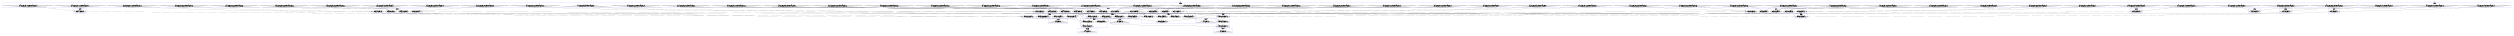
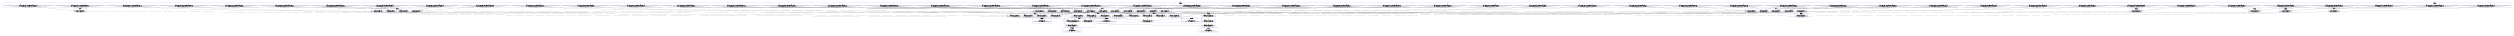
node "A[11].ASAPCycle:57.ArchitecturalCycle:57": shape triangle -> invtriangle
node "mul6.211.Cycle:123": shape triangle -> ellipse
node "add.sup.8.ASAPCycle:144": label "add.sup.8.ASAPCycle:144" -> "add.sup.8.Cycle:144"
node "add.sup.18.Cycle:146": label "add.sup.18.Cycle:146" -> "add.sup.18.ASAPCycle:146"
